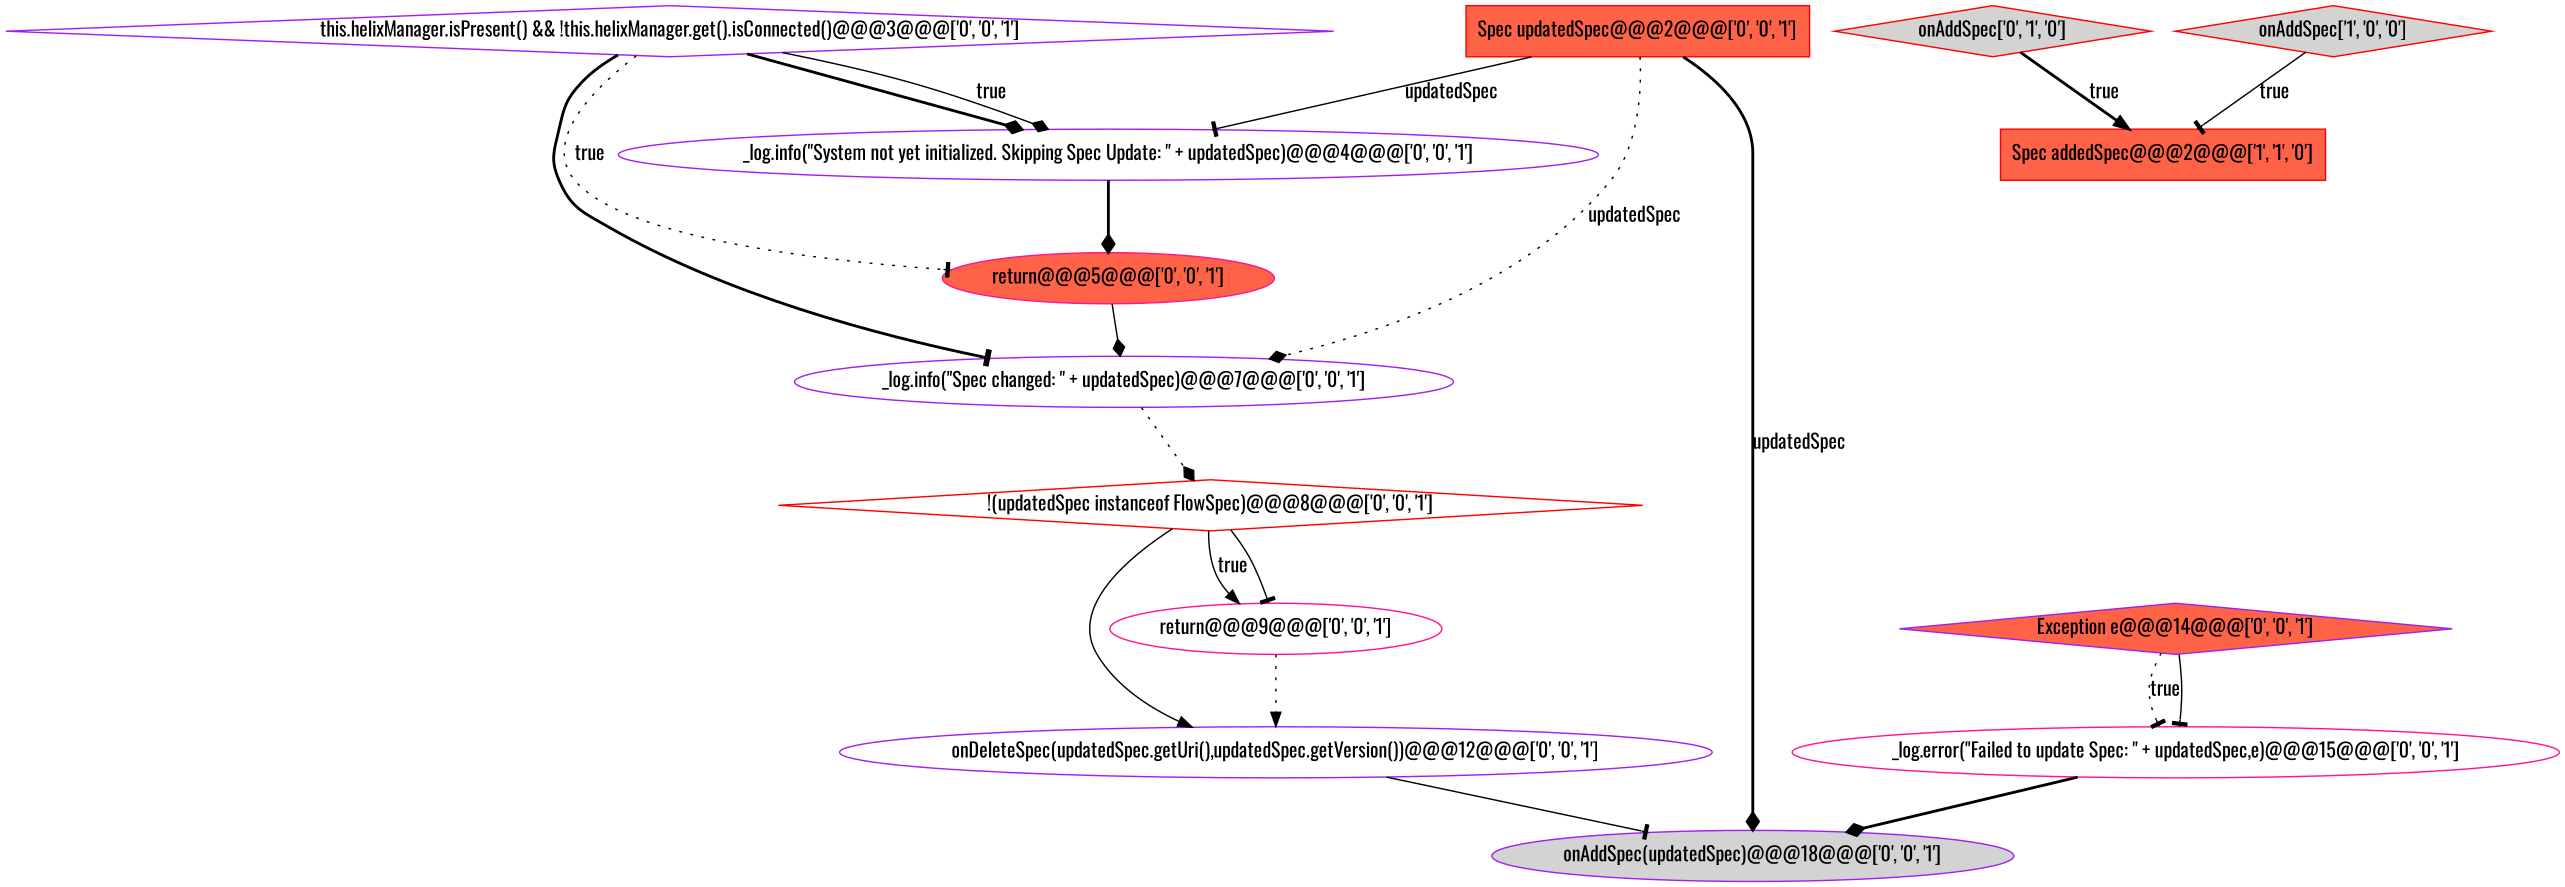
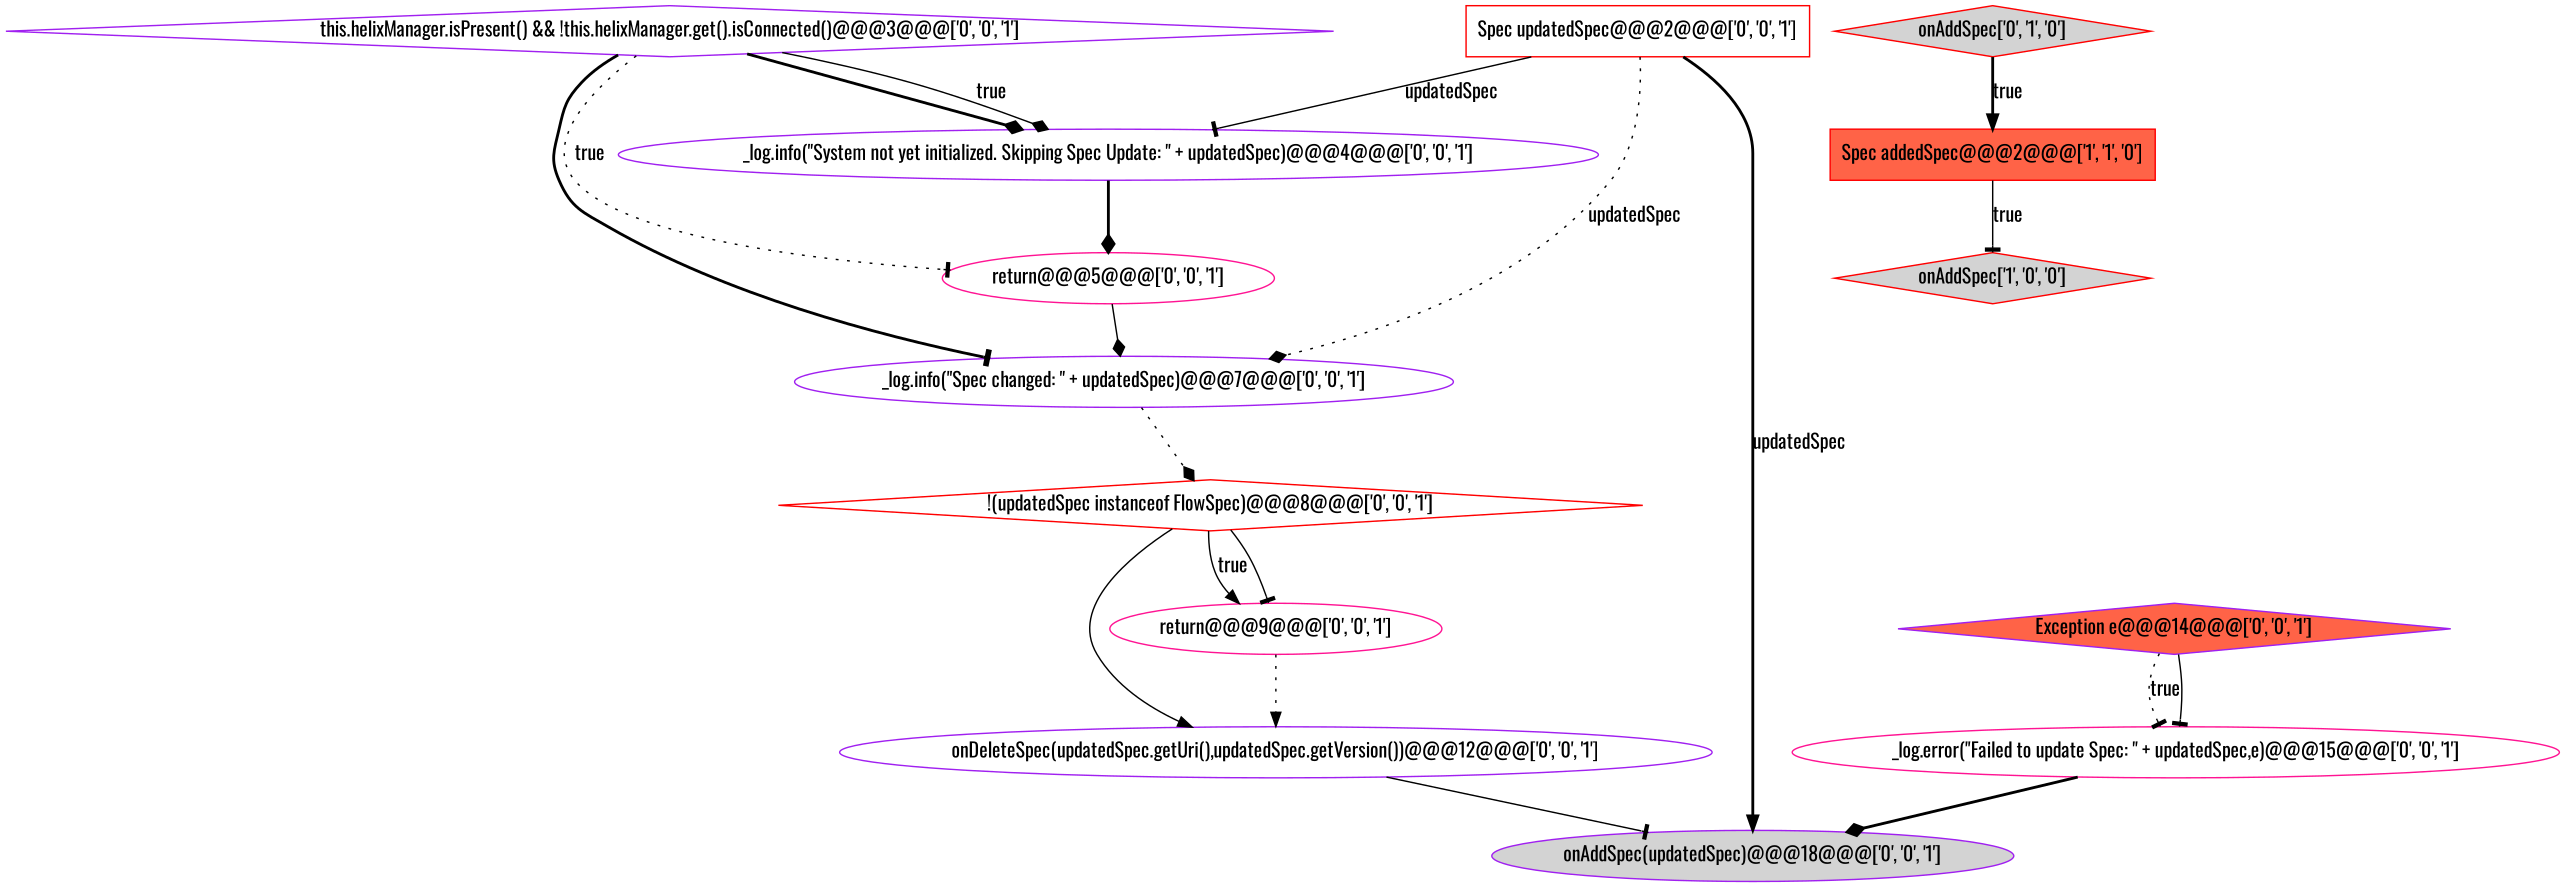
node "Spec updatedSpec@@@2@@@['0', '0', '1']": fillcolor tomato -> white
edge "onAddSpec['1', '0', '0']" -> "Spec addedSpec@@@2@@@['1', '1', '0']": reversed
node "return@@@5@@@['0', '0', '1']": fillcolor tomato -> white
edge "Spec updatedSpec@@@2@@@['0', '0', '1']" -> "onAddSpec(updatedSpec)@@@18@@@['0', '0', '1']": arrowhead diamond -> normal
